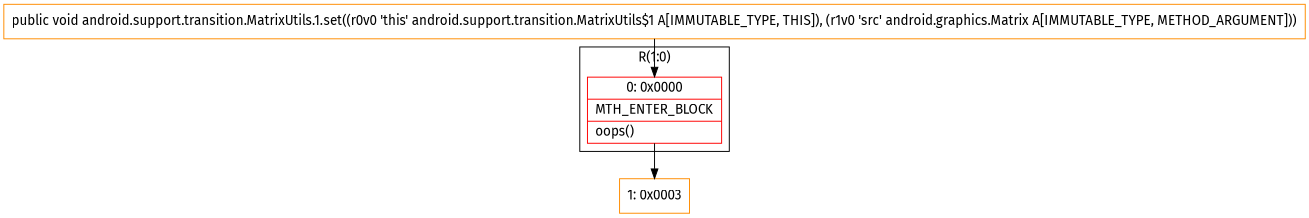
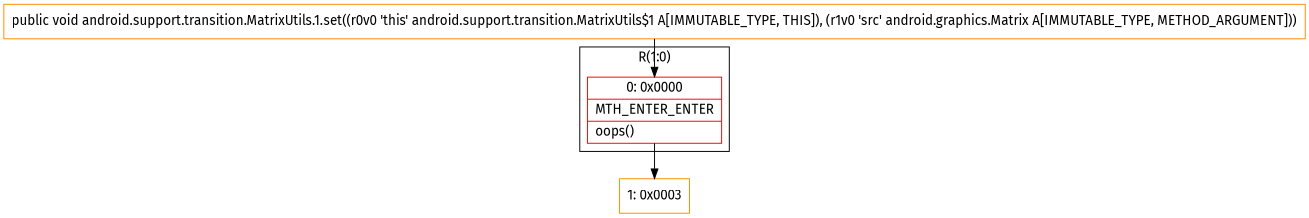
node "0: 0x0000": text "MTH_ENTER_BLOCK" -> "MTH_ENTER_ENTER"
